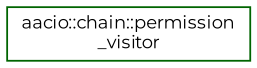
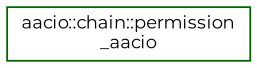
node "aacio::chain::permission _visitor": label "aacio::chain::permission _visitor" -> "aacio::chain::permission _aacio"
